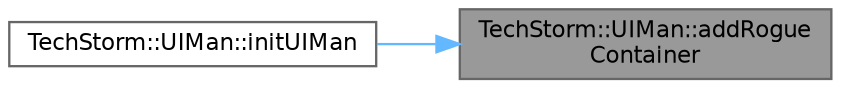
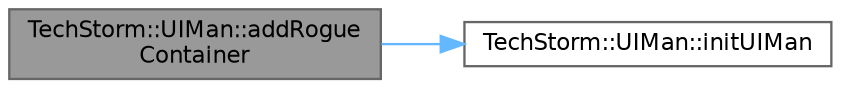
edge "TechStorm::UIMan::initUIMan" -> "TechStorm::UIMan::addRogue Container": reversed
